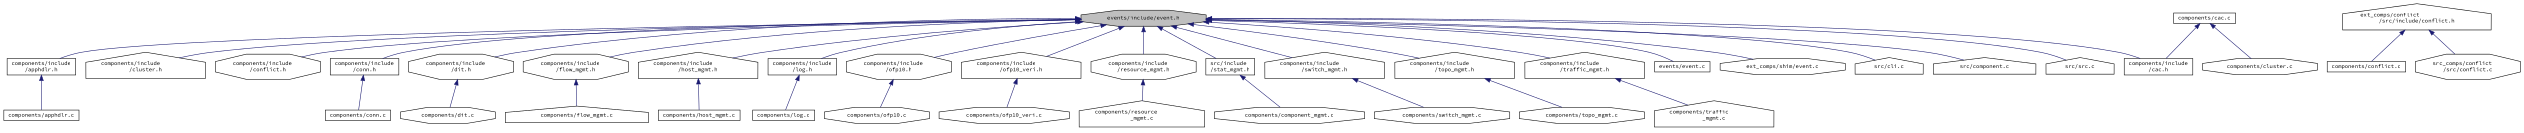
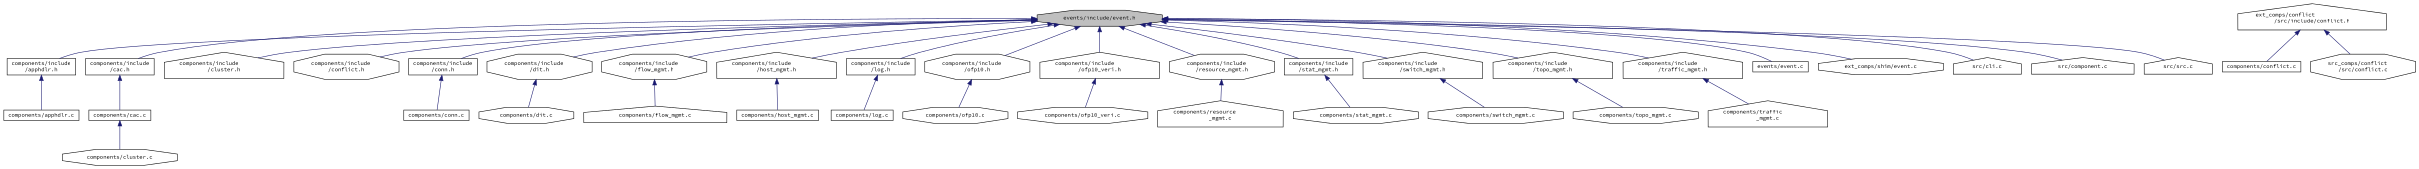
edge "components/include /cac.h" -> "components/cac.c": reversed
node "src/include /stat_mgmt.h": label "src/include /stat_mgmt.h" -> "components/include /stat_mgmt.h"
node "components/component_mgmt.c": label "components/component_mgmt.c" -> "components/stat_mgmt.c"
